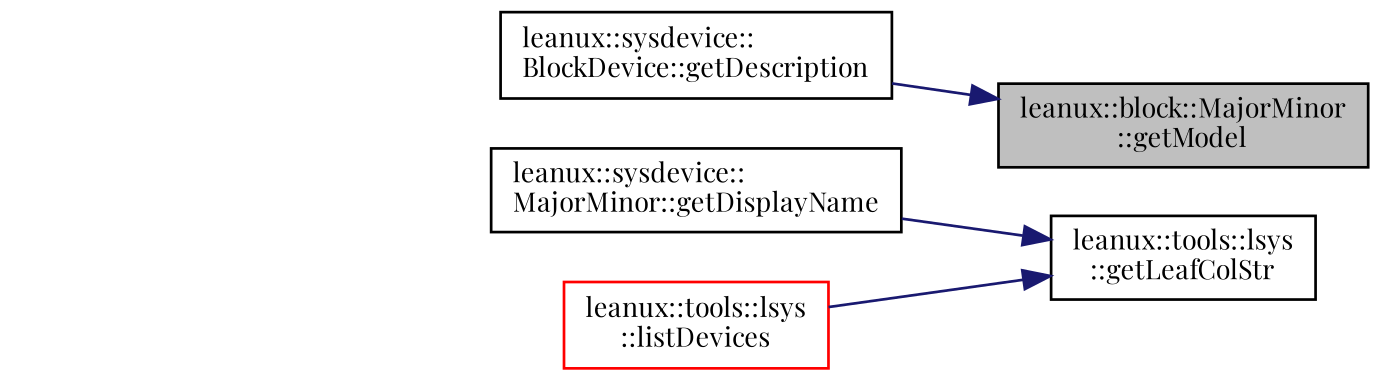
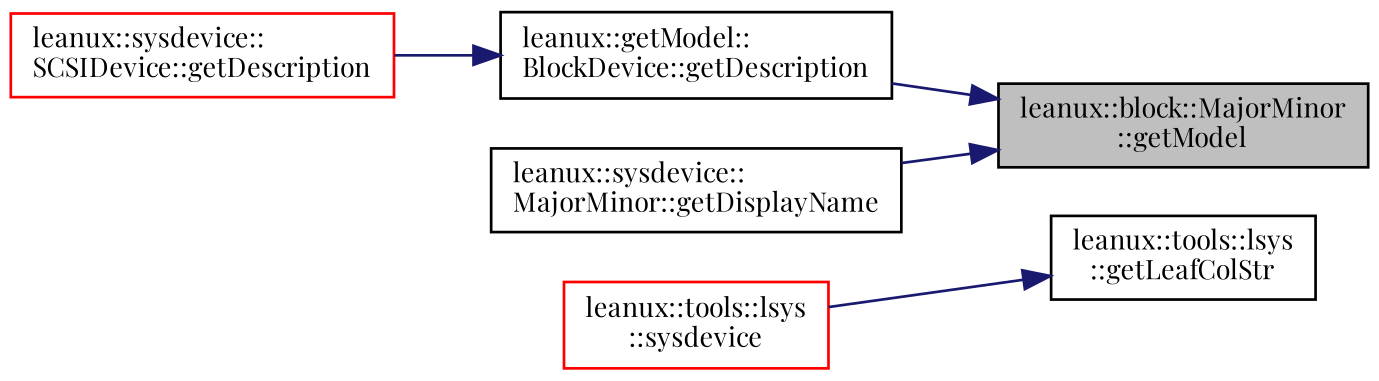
node "leanux::sysdevice:: SCSIDevice::getDescription": added
node "leanux::sysdevice:: BlockDevice::getDescription": label "leanux::sysdevice:: BlockDevice::getDescription" -> "leanux::getModel:: BlockDevice::getDescription"
edge "leanux::sysdevice:: MajorMinor::getDisplayName" -> "leanux::tools::lsys ::getLeafColStr": now "leanux::sysdevice:: MajorMinor::getDisplayName" -> "leanux::block::MajorMinor ::getModel"
node "leanux::tools::lsys ::listDevices": label "leanux::tools::lsys ::listDevices" -> "leanux::tools::lsys ::sysdevice"
